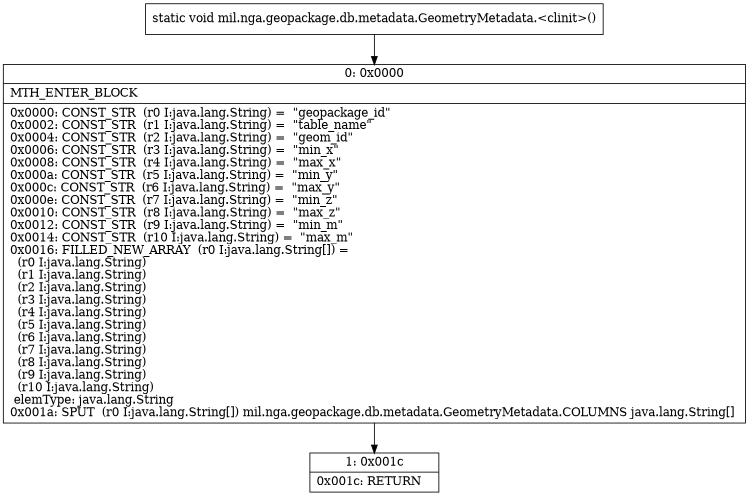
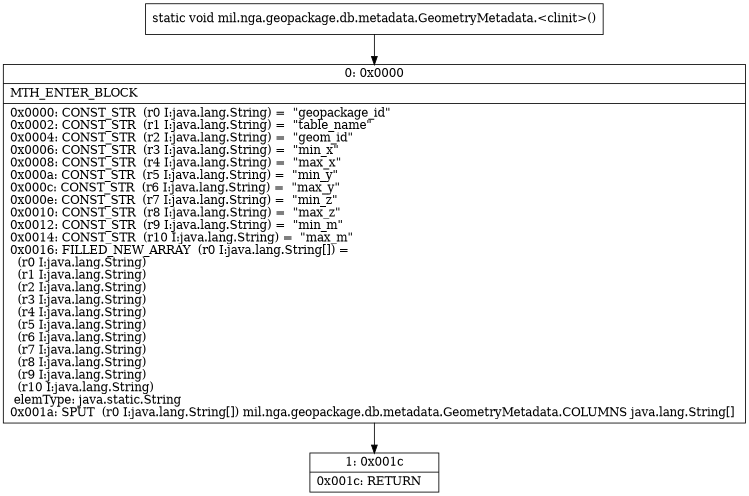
node "0: 0x0000": text "elemType: java.lang.String" -> "elemType: java.static.String"
